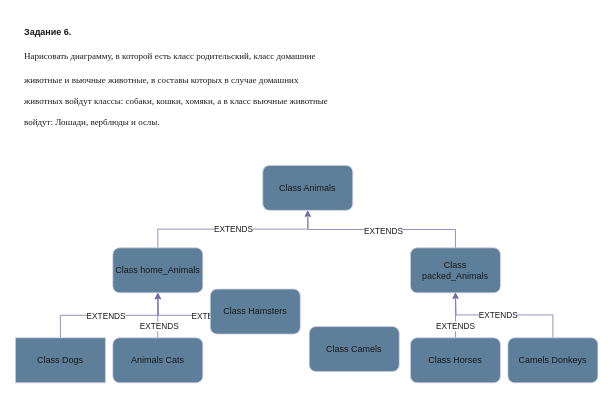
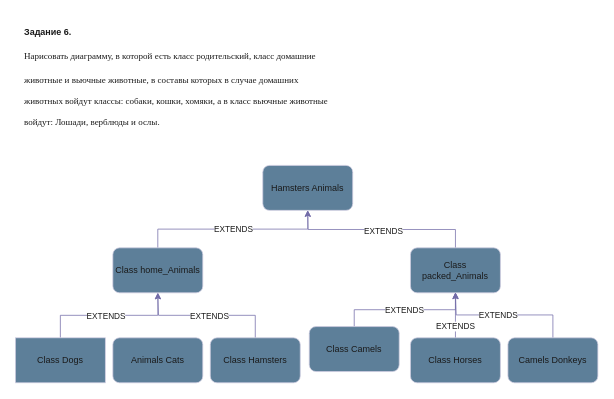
node "Class Animals": label "Class Animals" -> "Hamsters Animals"
edge "Class Camels" -> "Class packed_Animals": added, label "EXTENDS"
node "Class Hamsters": moved (255, 312) -> (255, 360)
edge "Animals Cats" -> "Class home_Animals": removed, label "EXTENDS"
